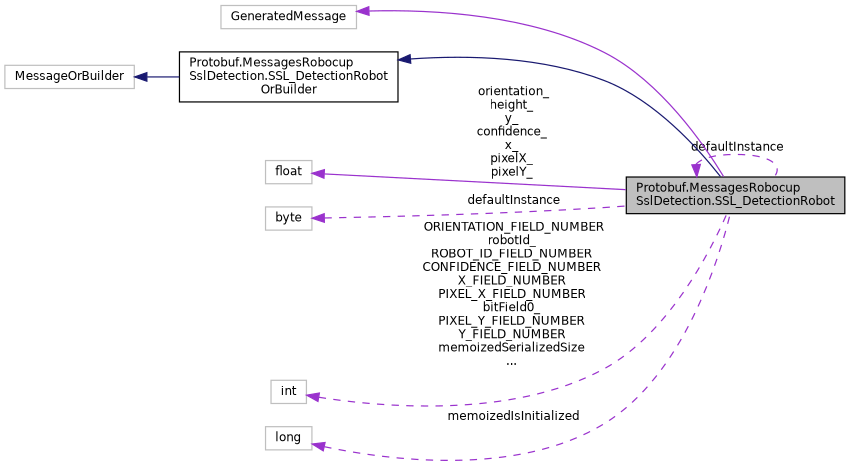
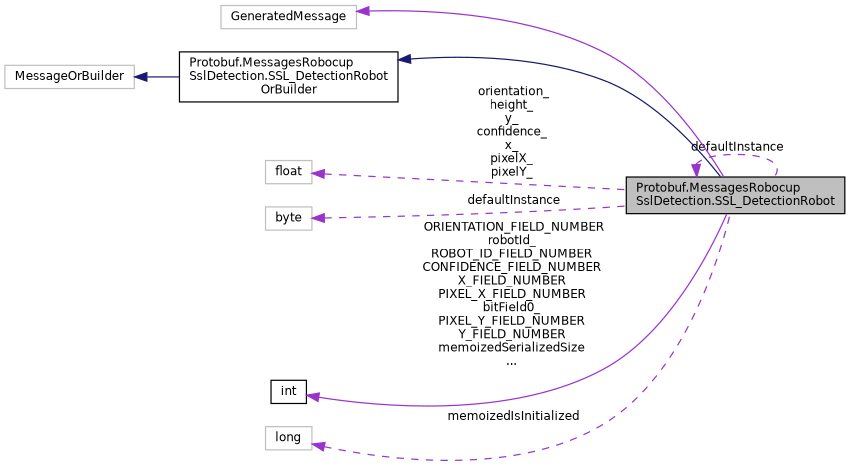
edge "Protobuf.MessagesRobocup SslDetection.SSL_DetectionRobot" -> "float": style solid -> dashed
edge "Protobuf.MessagesRobocup SslDetection.SSL_DetectionRobot" -> "int": style dashed -> solid
node "int": color grey75 -> black
